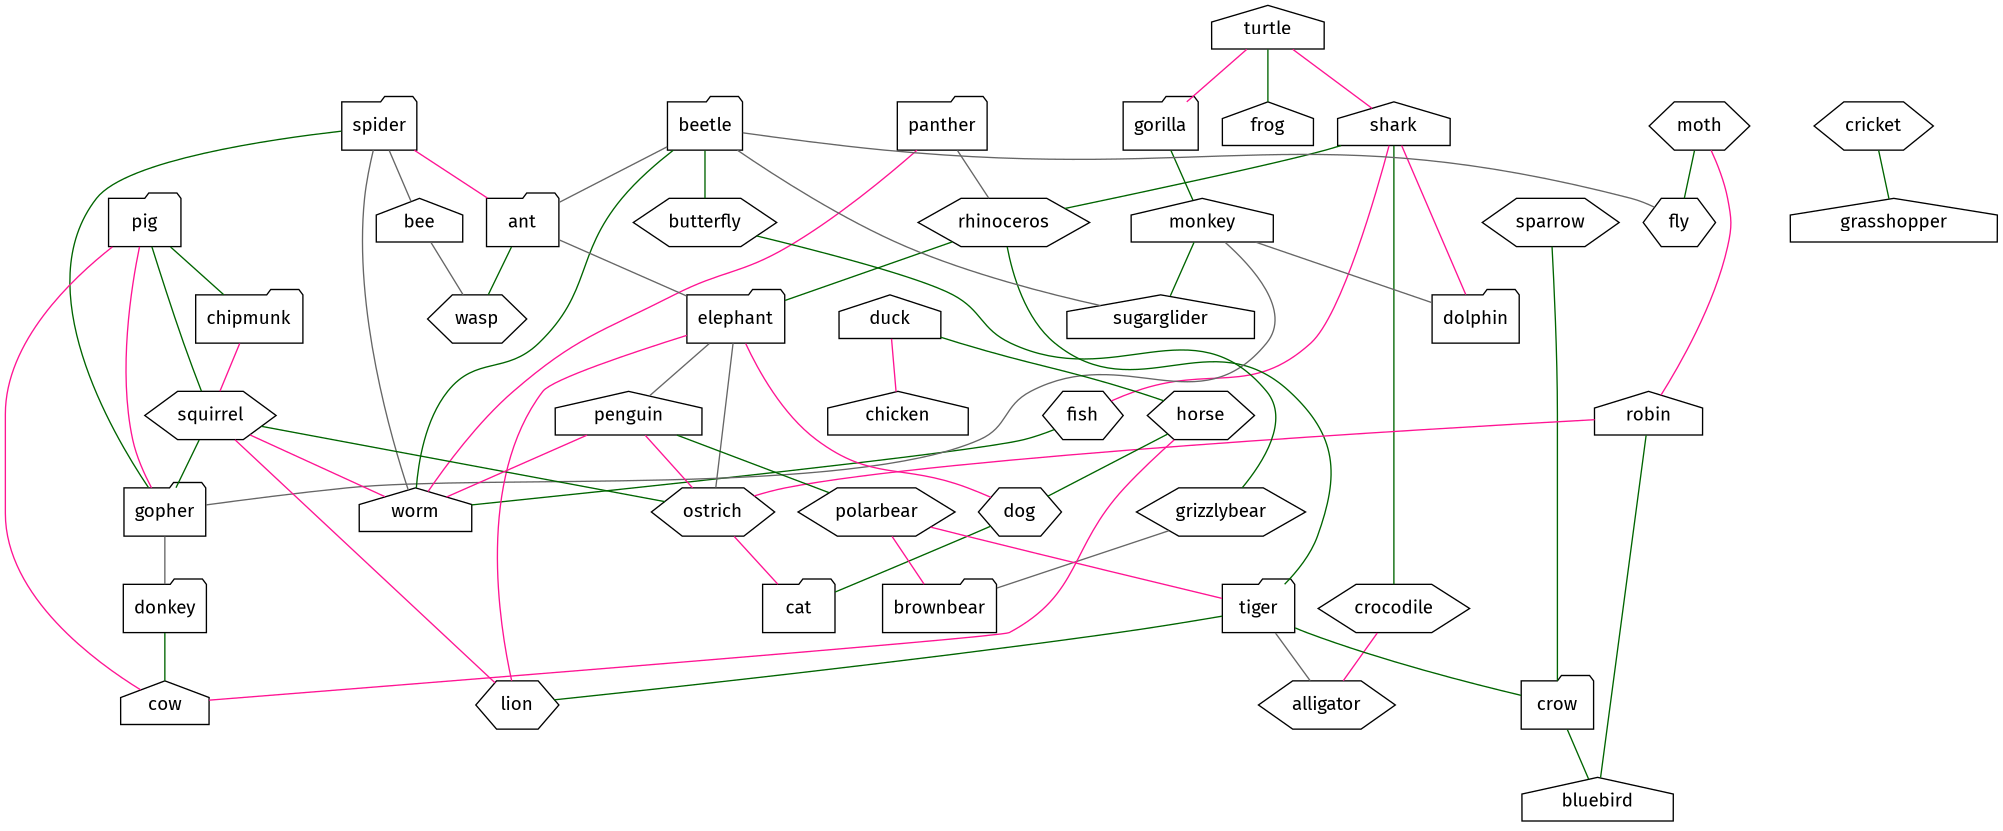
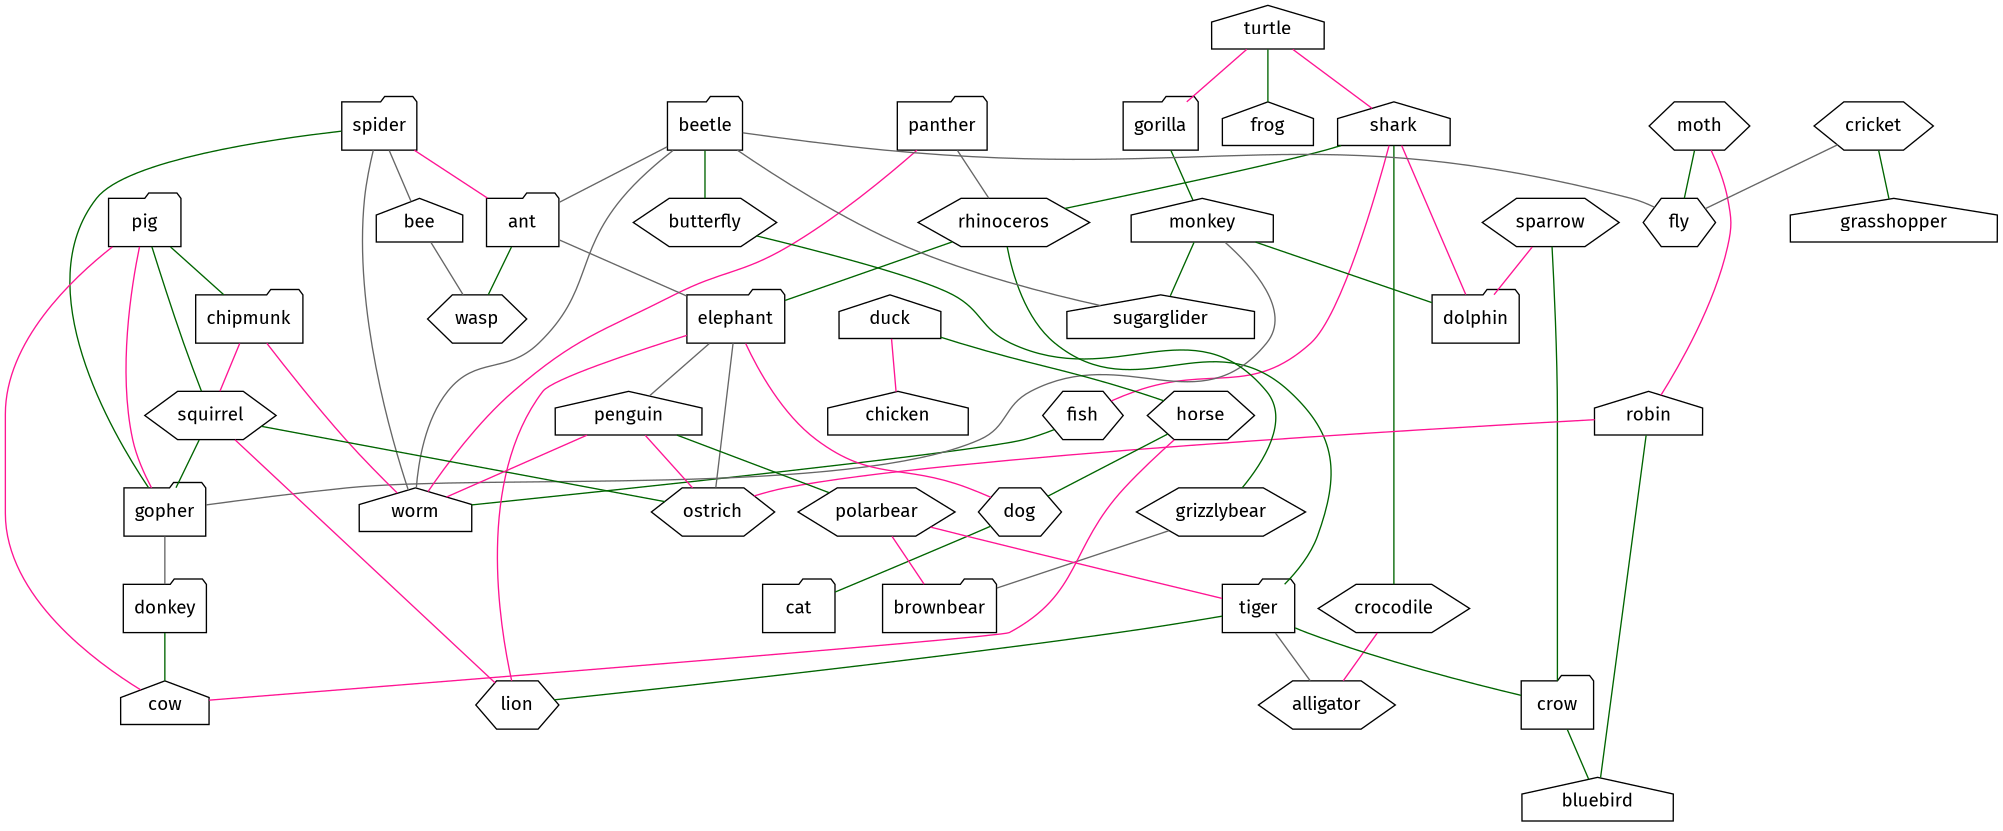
edge "cricket" -- "fly": added
edge "monkey" -- "dolphin": color gray40 -> darkgreen
edge "sparrow" -- "dolphin": added
edge "beetle" -- "worm": color darkgreen -> gray40
edge "squirrel" -- "worm": now "chipmunk" -- "worm"
edge "ostrich" -- "cat": removed
